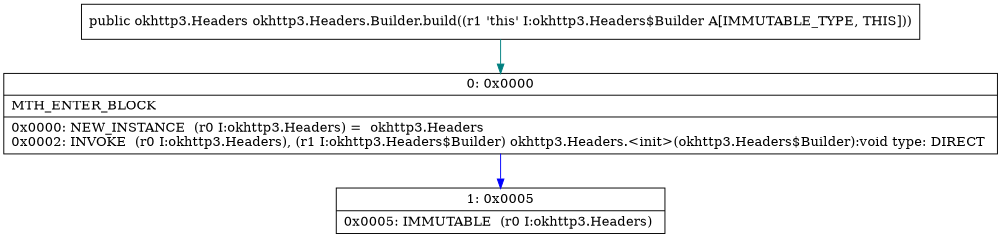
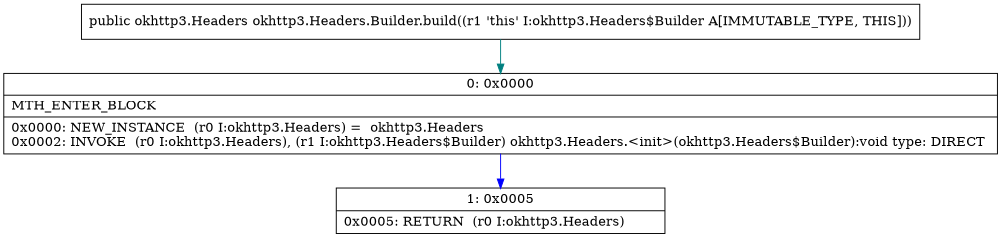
node "1: 0x0005": text "0x0005: IMMUTABLE  (r0 I:okhttp3.Headers)" -> "0x0005: RETURN  (r0 I:okhttp3.Headers)"
